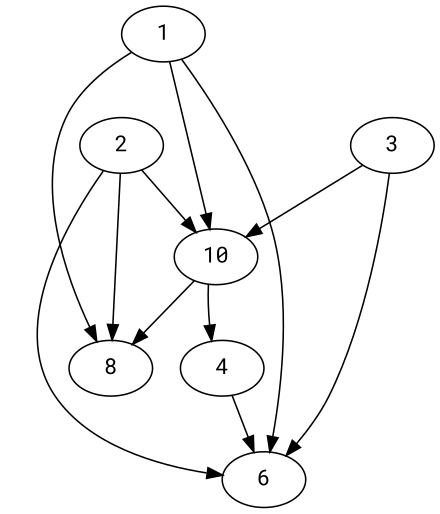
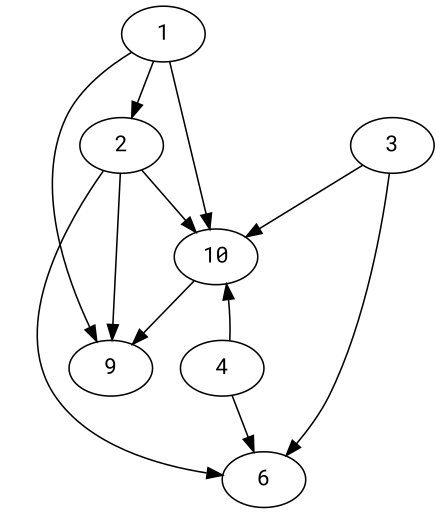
edge "1" -> "6": now "1" -> "2"
edge "10" -> "4": reversed
node "8": label "8" -> "9"
